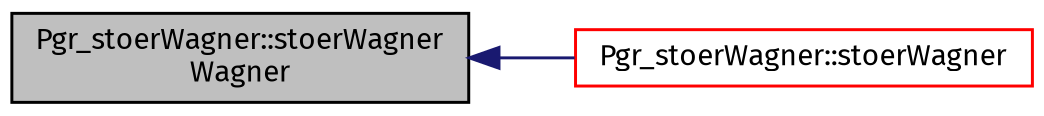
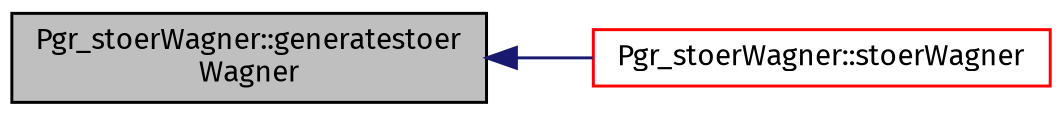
node "Pgr_stoerWagner::stoerWagner Wagner": label "Pgr_stoerWagner::stoerWagner Wagner" -> "Pgr_stoerWagner::generatestoer Wagner"
